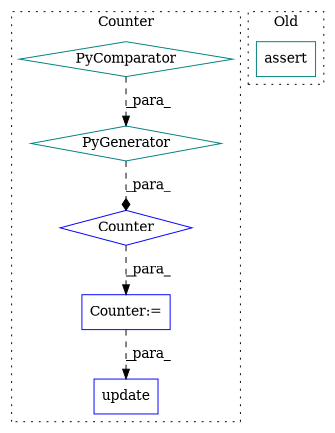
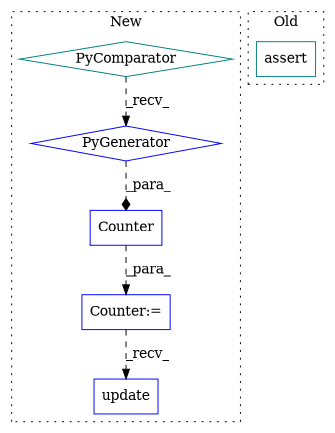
cluster "Counter": label "Counter" -> "New"
edge "PyComparator" -> "PyGenerator": label "_para_" -> "_recv_"
node "PyGenerator": color teal -> blue
node "Counter": shape diamond -> box
edge "Counter:=" -> "update": label "_para_" -> "_recv_"
